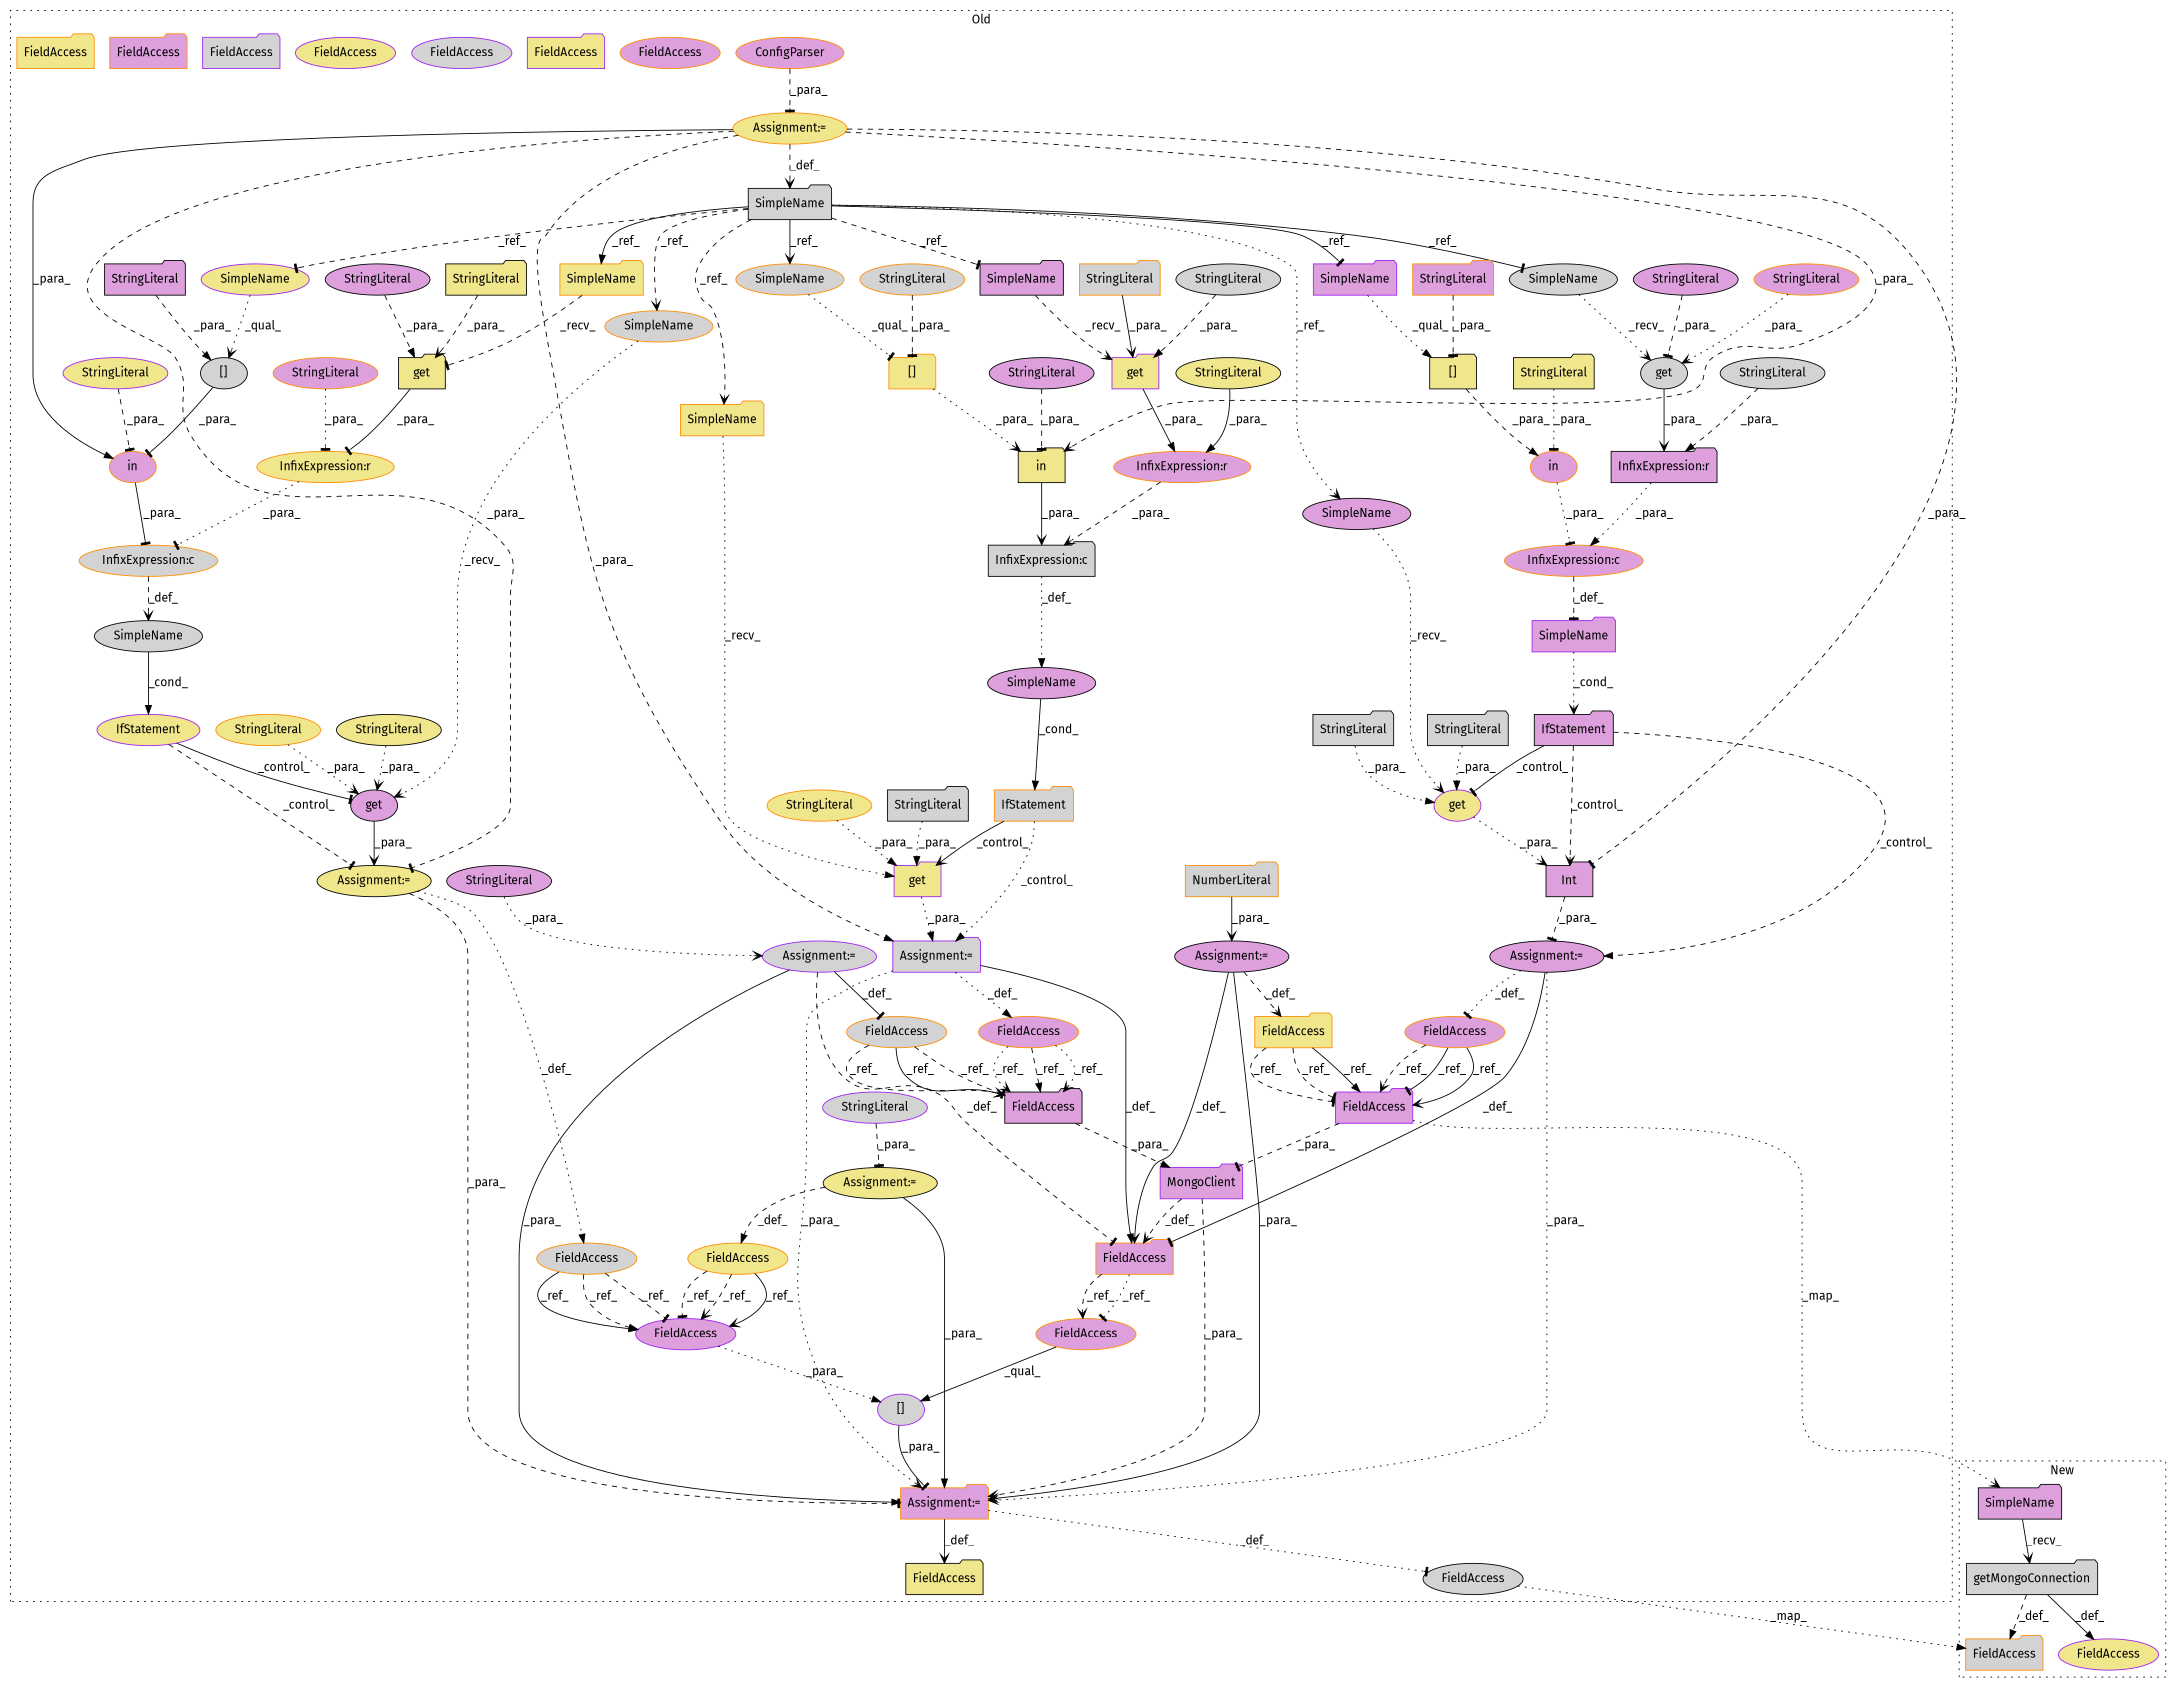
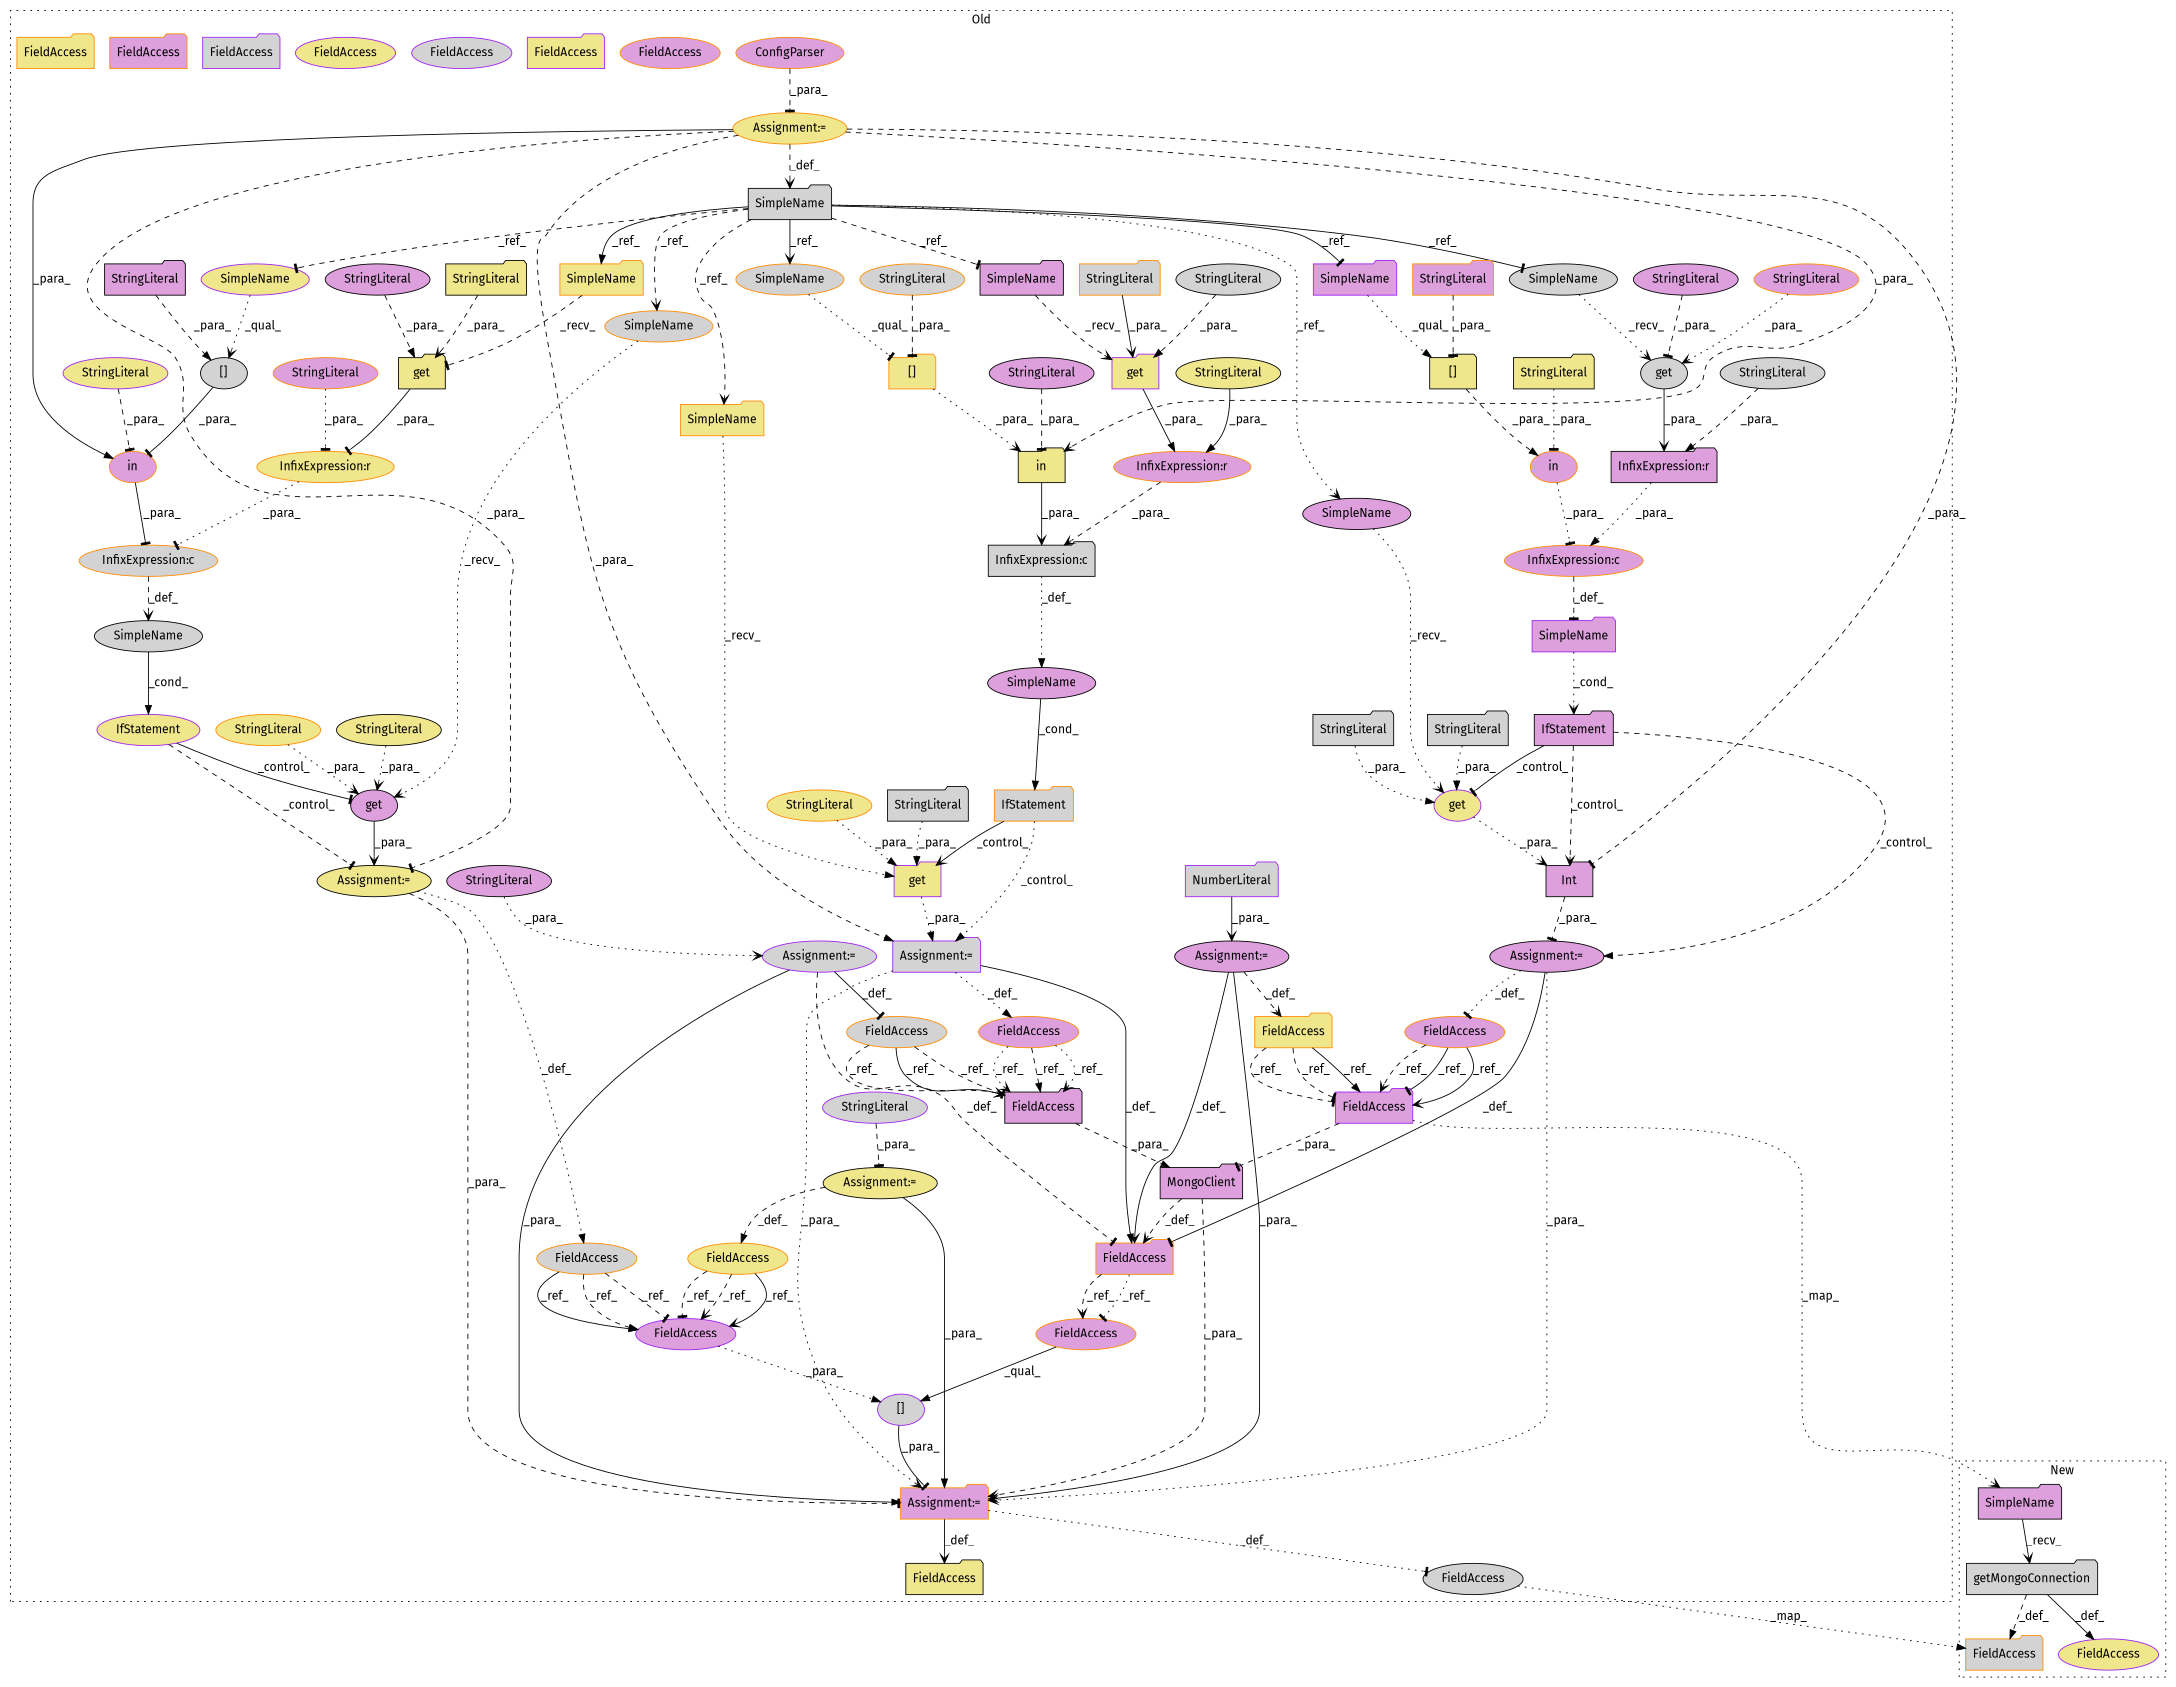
node "NumberLiteral": color darkorange -> purple
node "MongoClient": color purple -> black
